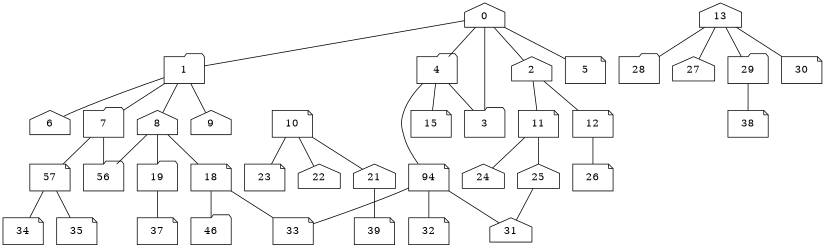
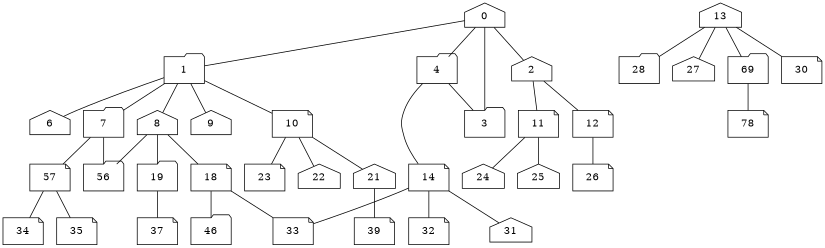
node "5": removed
node "29": label "29" -> "69"
edge "1" -- "10": added
node "15": removed
node "38": label "38" -> "78"
node "94": label "94" -> "14"
edge "25" -- "31": removed
